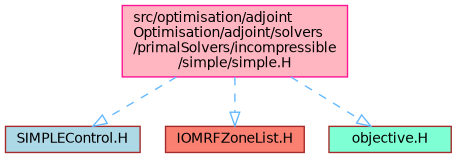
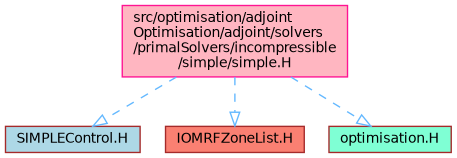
node "objective.H": label "objective.H" -> "optimisation.H"
